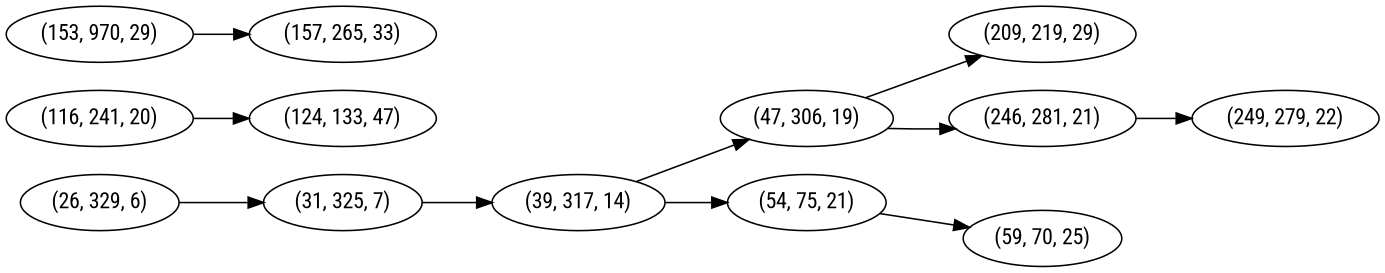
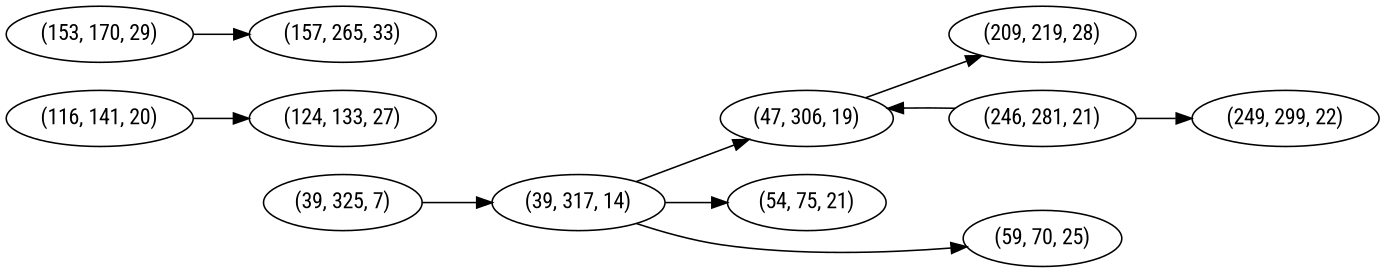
node "(153, 970, 29)": label "(153, 970, 29)" -> "(153, 170, 29)"
node "(209, 219, 29)": label "(209, 219, 29)" -> "(209, 219, 28)"
node "(116, 241, 20)": label "(116, 241, 20)" -> "(116, 141, 20)"
node "(124, 133, 47)": label "(124, 133, 47)" -> "(124, 133, 27)"
node "(249, 279, 22)": label "(249, 279, 22)" -> "(249, 299, 22)"
edge "(47, 306, 19)" -> "(246, 281, 21)": reversed
node "(26, 329, 6)": removed
node "(31, 325, 7)": label "(31, 325, 7)" -> "(39, 325, 7)"
edge "(54, 75, 21)" -> "(59, 70, 25)": now "(39, 317, 14)" -> "(59, 70, 25)"
